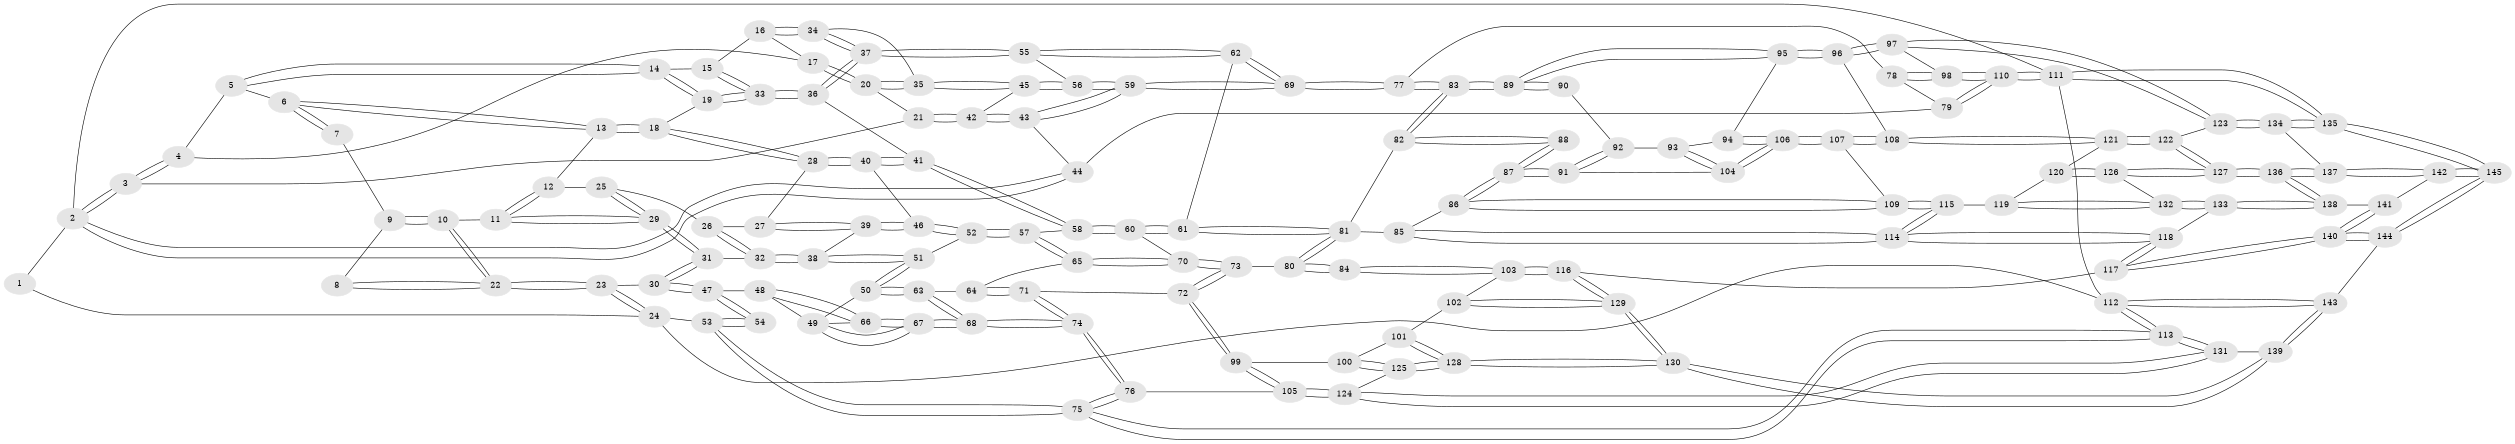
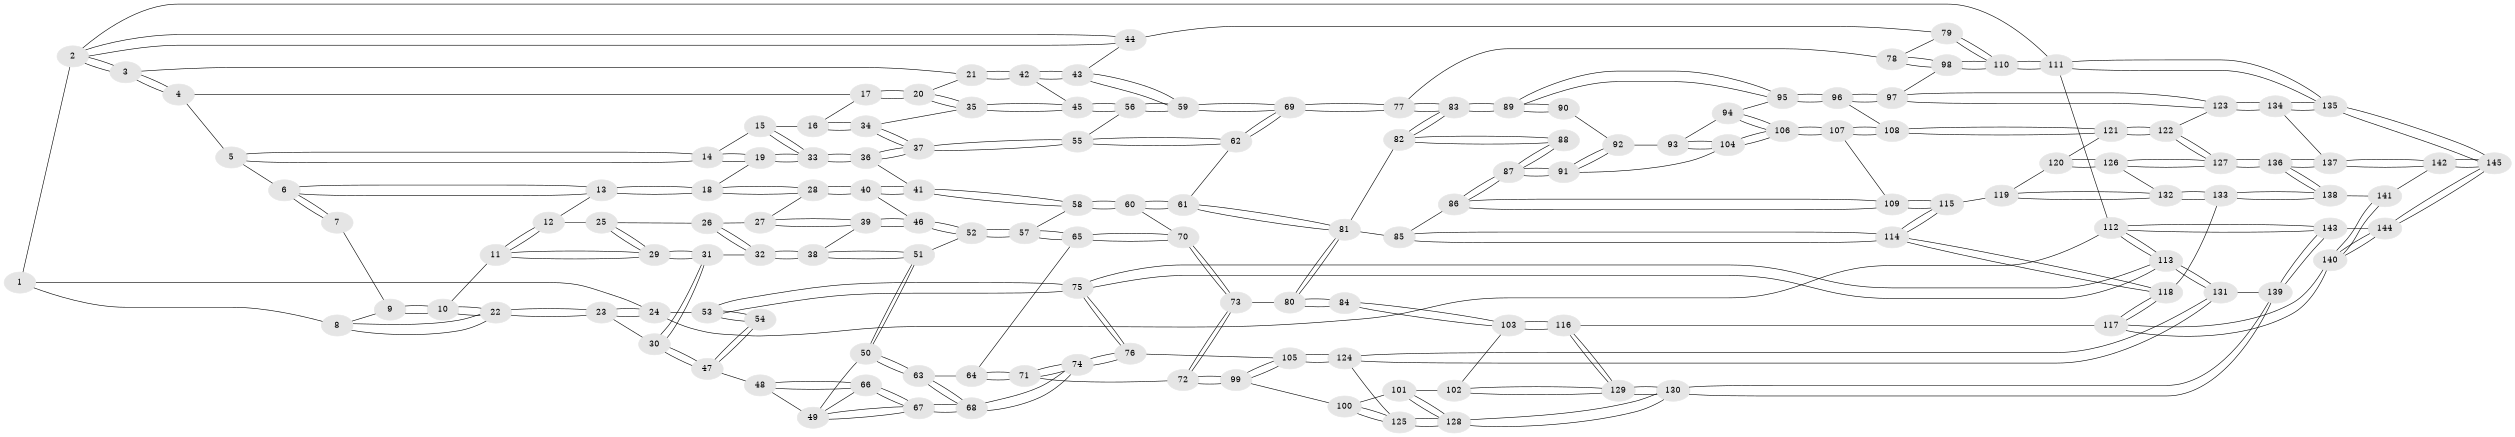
edge "1" -- "8": added
